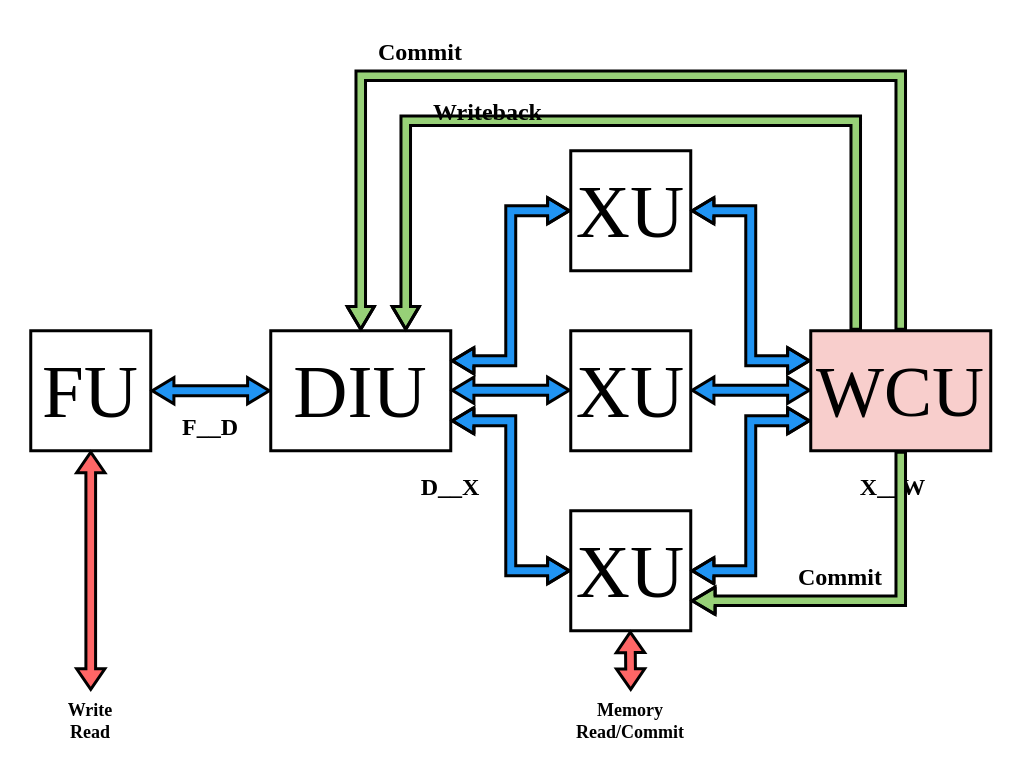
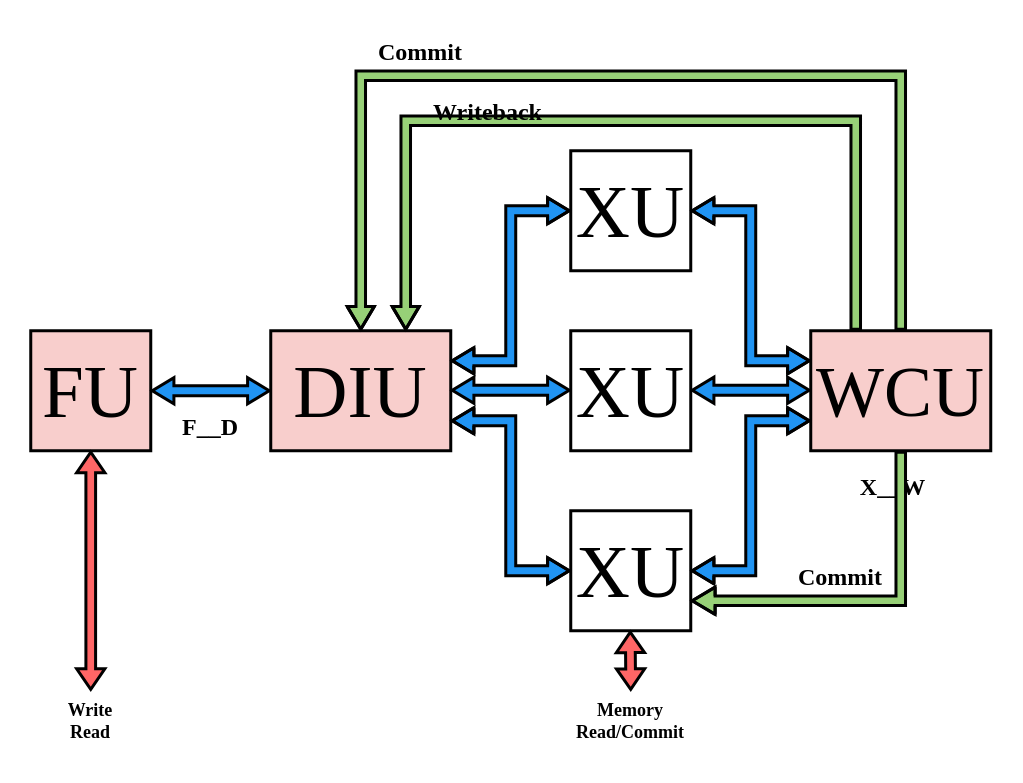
node "FU": fillcolor #ffffff -> #f8cecc
node "DIU": fillcolor #ffffff -> #f8cecc
node "D__X": removed
